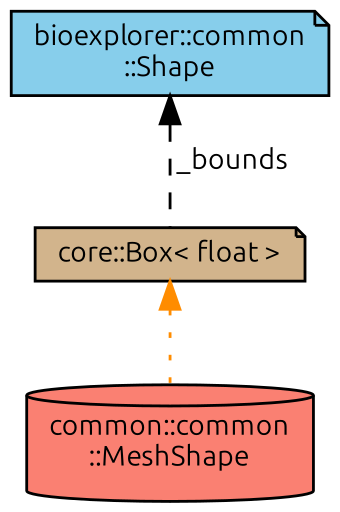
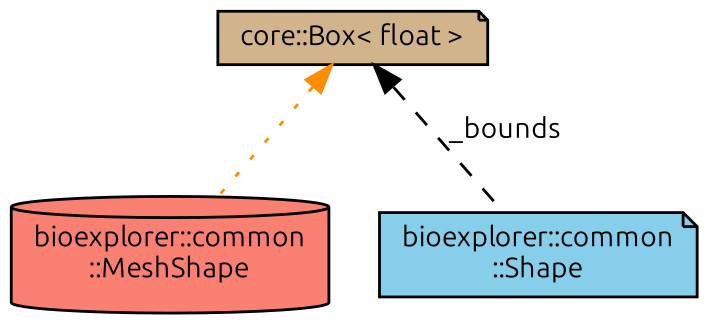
edge "core::Box< float >" -> "bioexplorer::common ::Shape": reversed
node "common::common ::MeshShape": label "common::common ::MeshShape" -> "bioexplorer::common ::MeshShape"
